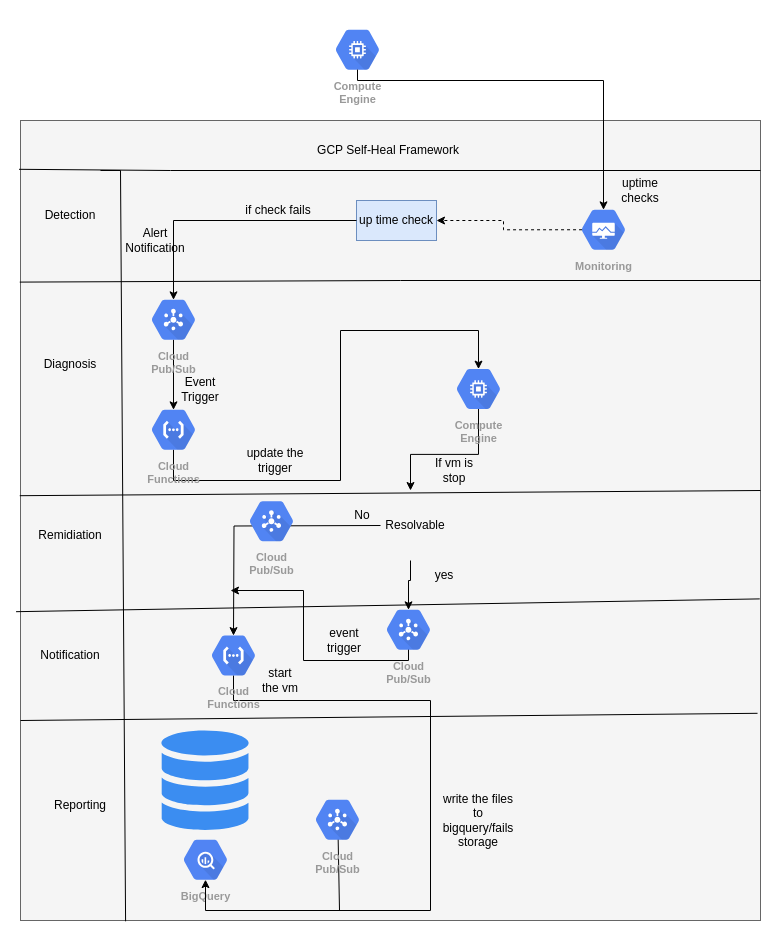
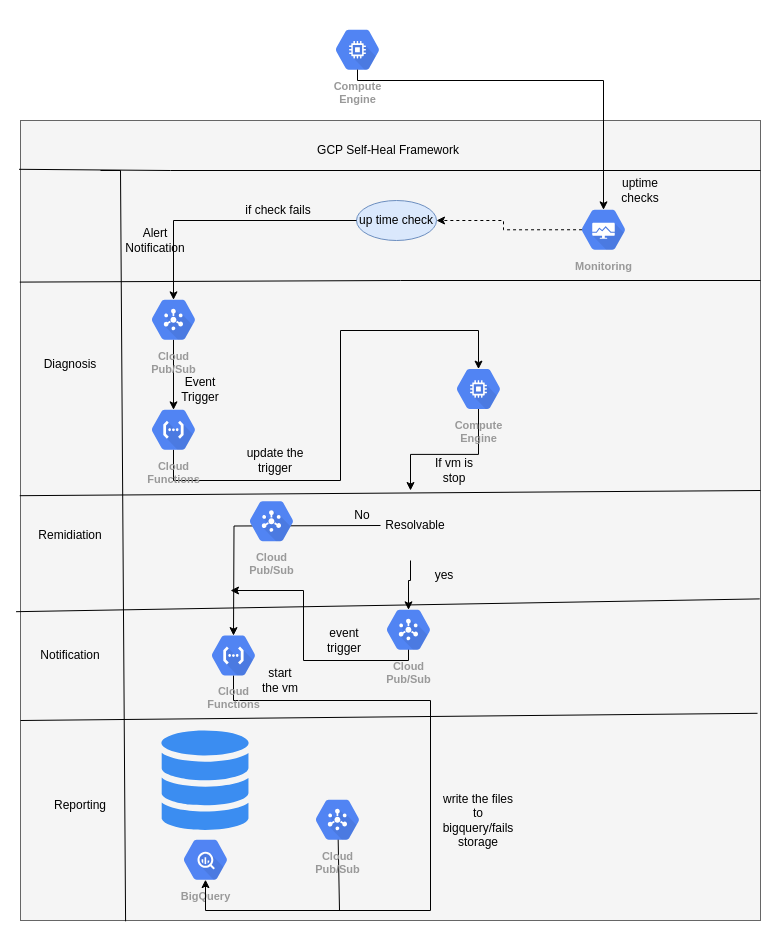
node "Detection": removed
node "up time check": shape rectangle -> ellipse
